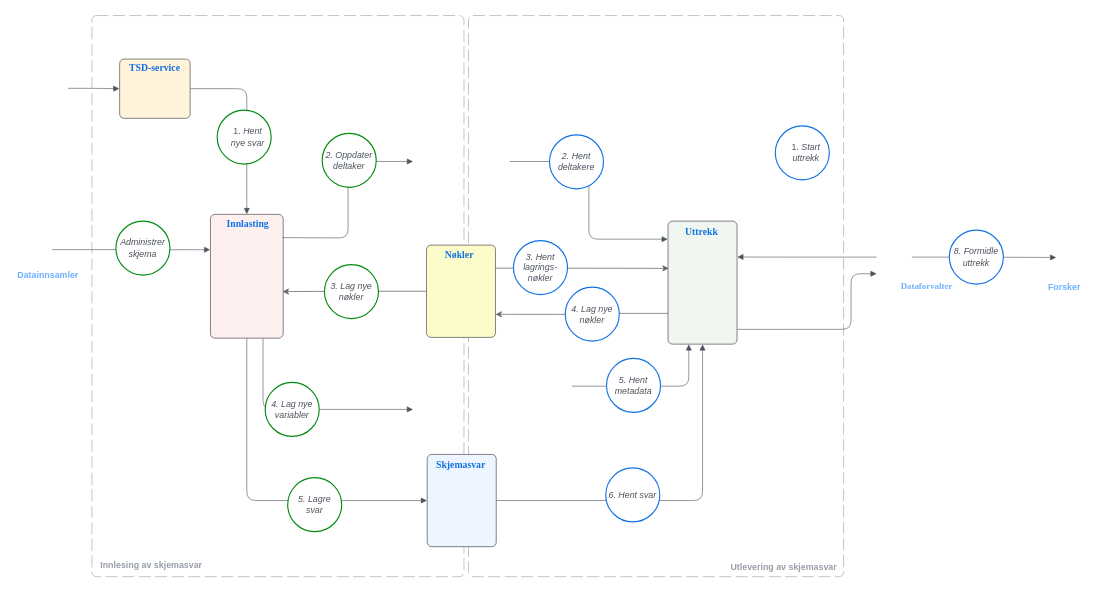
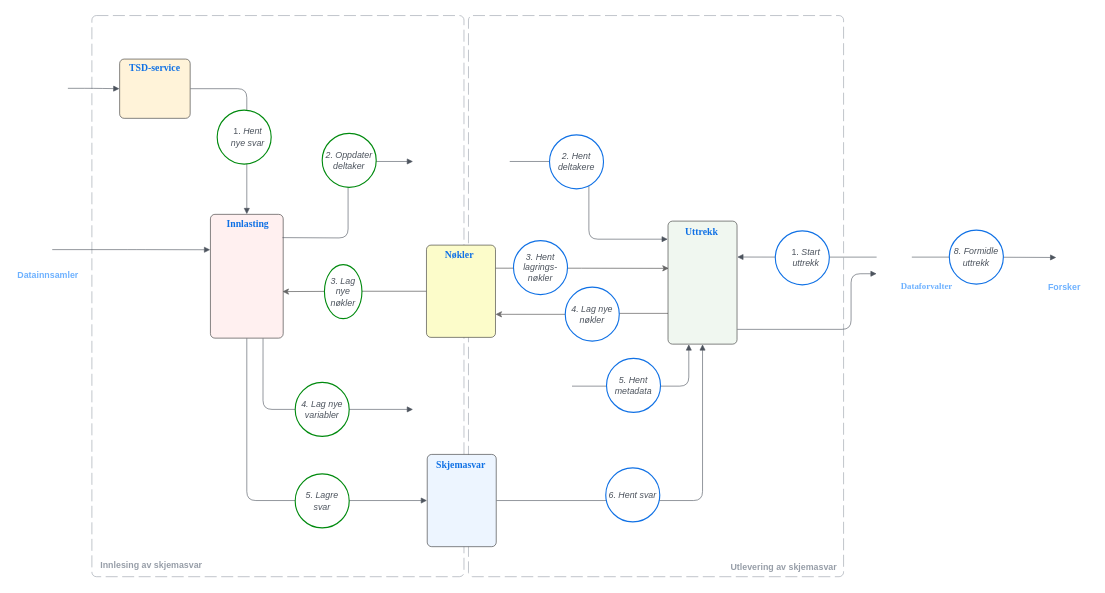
node "Start uttrekk": moved (802, 153) -> (802, 258)
node "Administrer skjema": removed
node "3. Lag nye nøkler": size 54x54 -> 38x54
node "4. Lag nye variabler": moved (292, 409) -> (322, 409)
node "5. Lagre svar": moved (315, 504) -> (322, 501)
